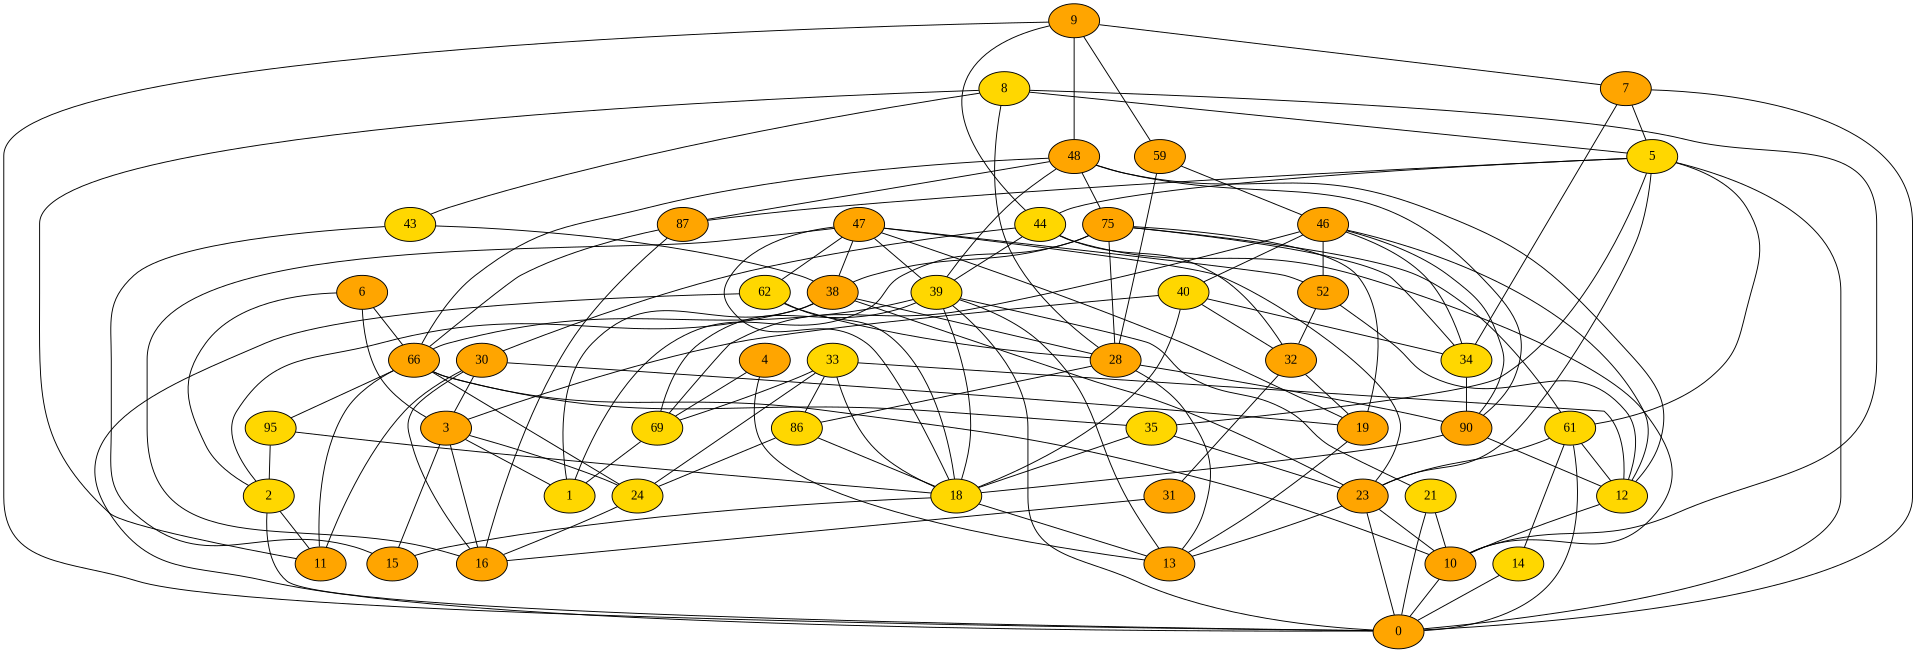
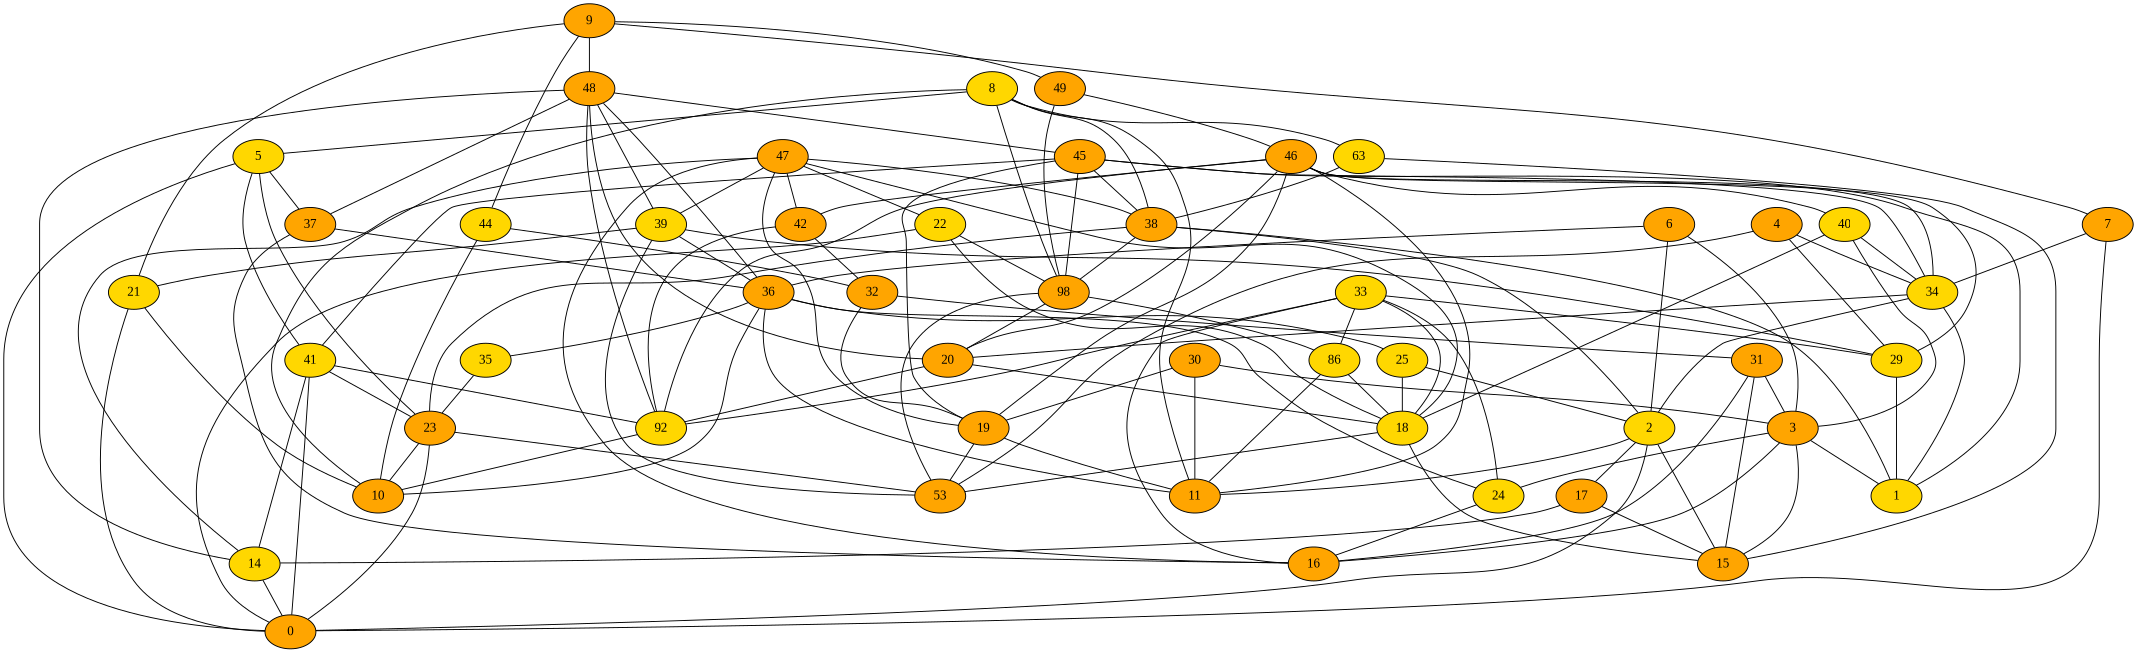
edge "7" -- "5": removed
edge "8" -- "38": added
node "59": label "59" -> "49"
edge "5" -- "44": removed
edge "48" -- "14": added
node "43": label "43" -> "63"
node "87": label "87" -> "37"
node "75": label "75" -> "45"
edge "44" -- "39": removed
edge "4" -- "34": added
edge "47" -- "23": now "47" -- "14"
edge "44" -- "30": removed
node "62": label "62" -> "22"
node "52": label "52" -> "42"
edge "46" -- "19": added
edge "40" -- "32": removed
edge "34" -- "2": added
node "66": label "66" -> "36"
node "28": label "28" -> "98"
edge "39" -- "18": removed
edge "5" -- "35": removed
edge "31" -- "3": added
edge "34" -- "1": added
edge "46" -- "11": added
node "95": label "95" -> "25"
node "69": label "69" -> "29"
node "90": label "90" -> "20"
node "61": label "61" -> "41"
edge "30" -- "16": now "33" -- "16"
edge "86" -- "24": now "86" -- "11"
edge "35" -- "18": removed
edge "31" -- "15": added
edge "19" -- "11": added
node "17": added
node "12": label "12" -> "92"
edge "2" -- "15": added
edge "9" -- "0": now "9" -- "21"
edge "39" -- "0": removed
node "13": label "13" -> "53"
edge "10" -- "0": removed
